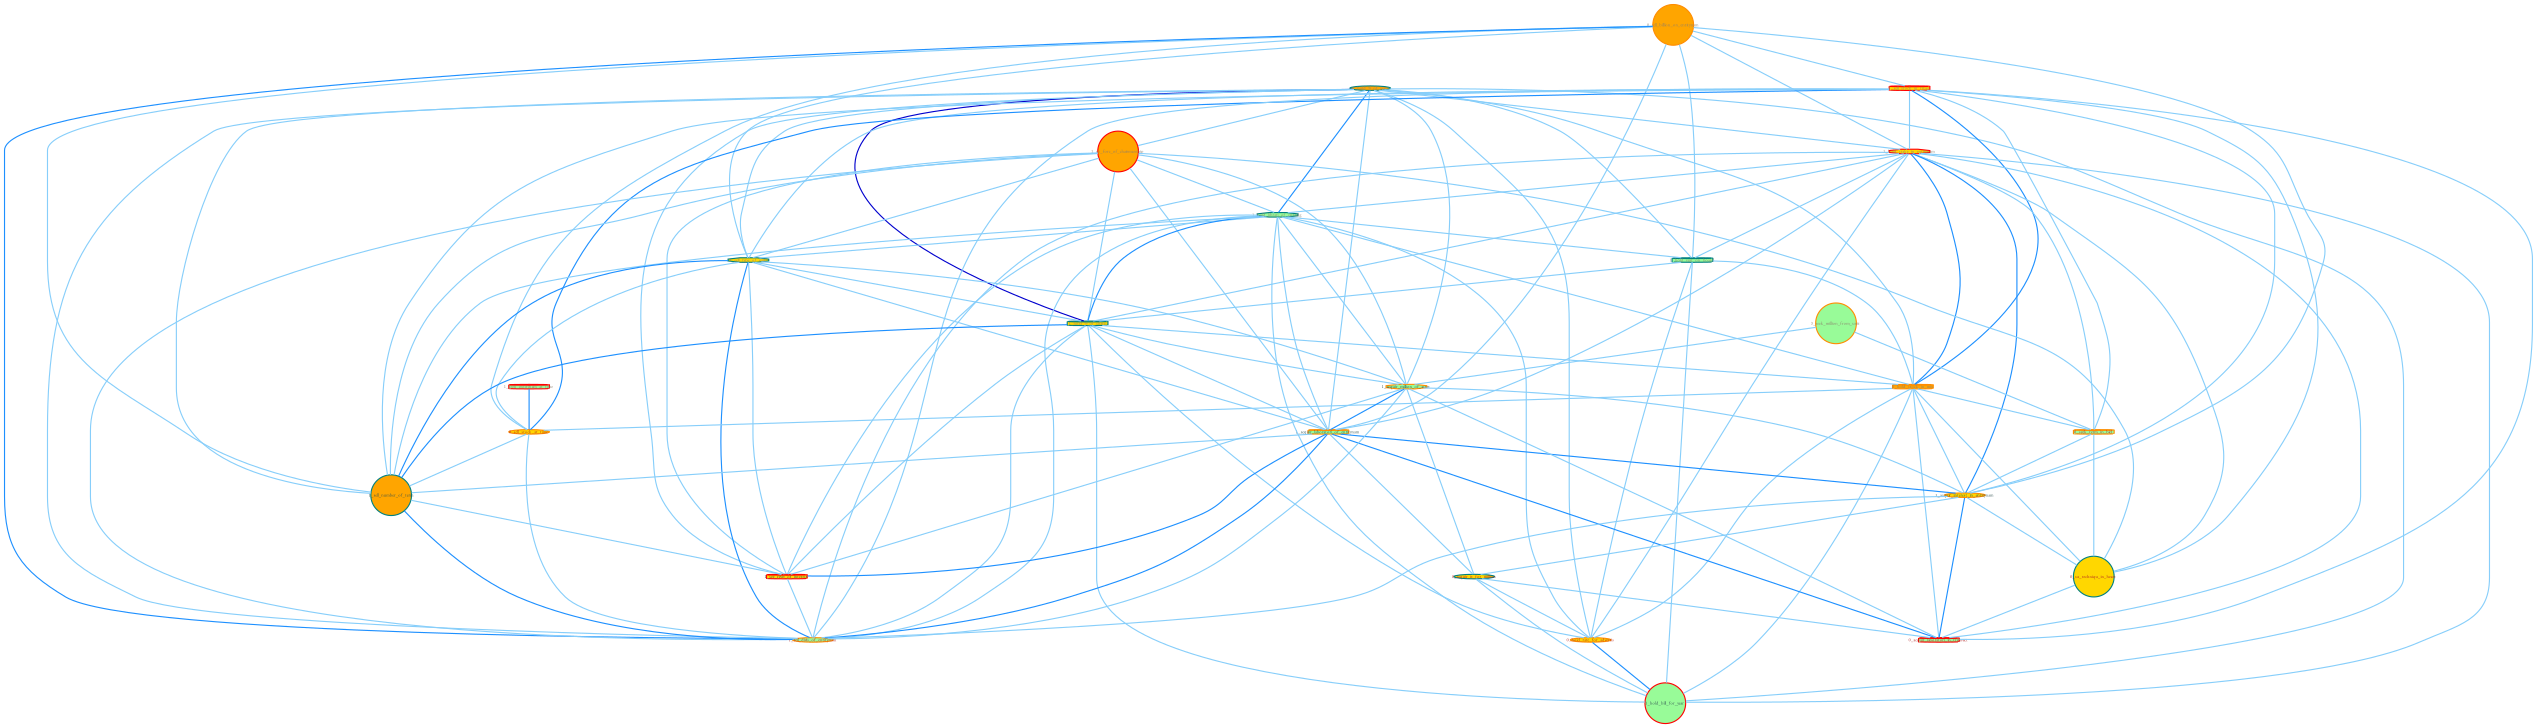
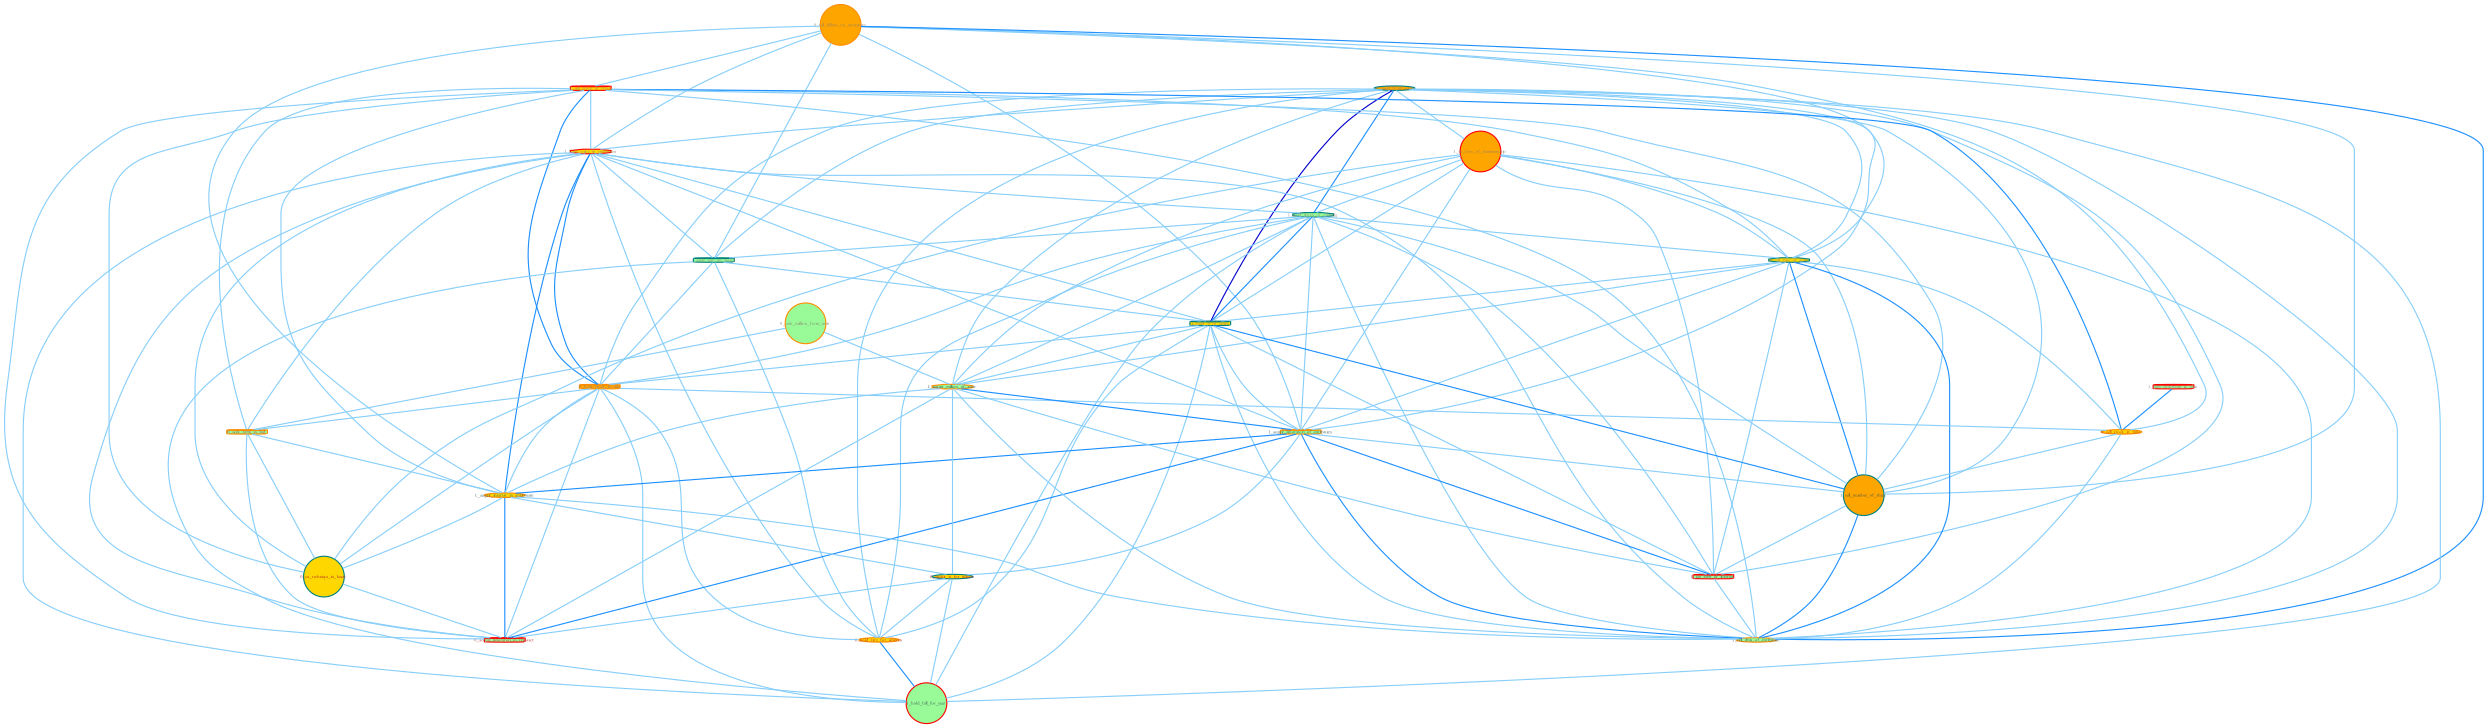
node "1_sell_number_of_term": label "1_sell_number_of_term" -> "1_sell_number_of_share"
node "1_see_reviv_of_interest": fillcolor gold -> palegreen
edge "0_seek_term_in_bid" -- "0_acquir_laboratori_in_transact": added
node "1_sell_divis_of_entitynam": fontcolor #b22222 -> #2f4f4f
